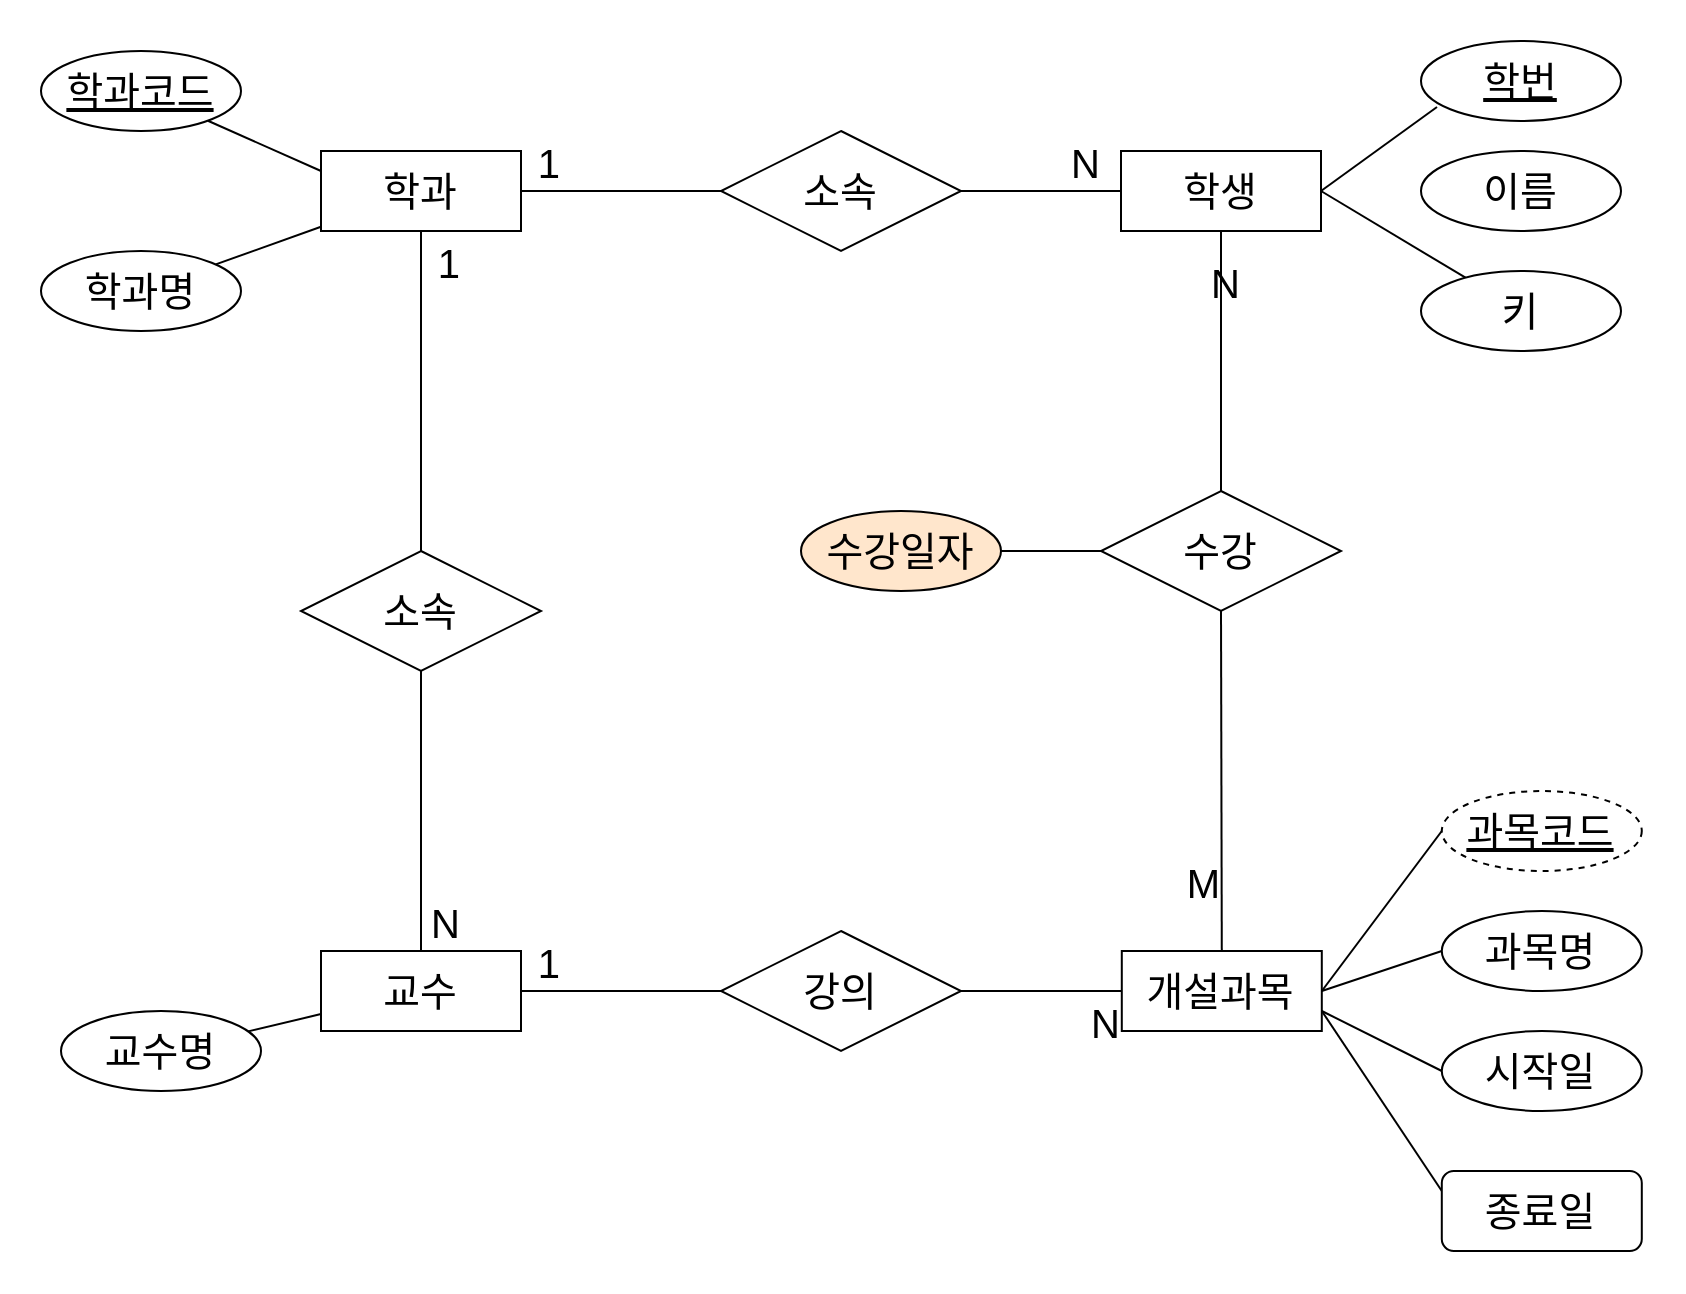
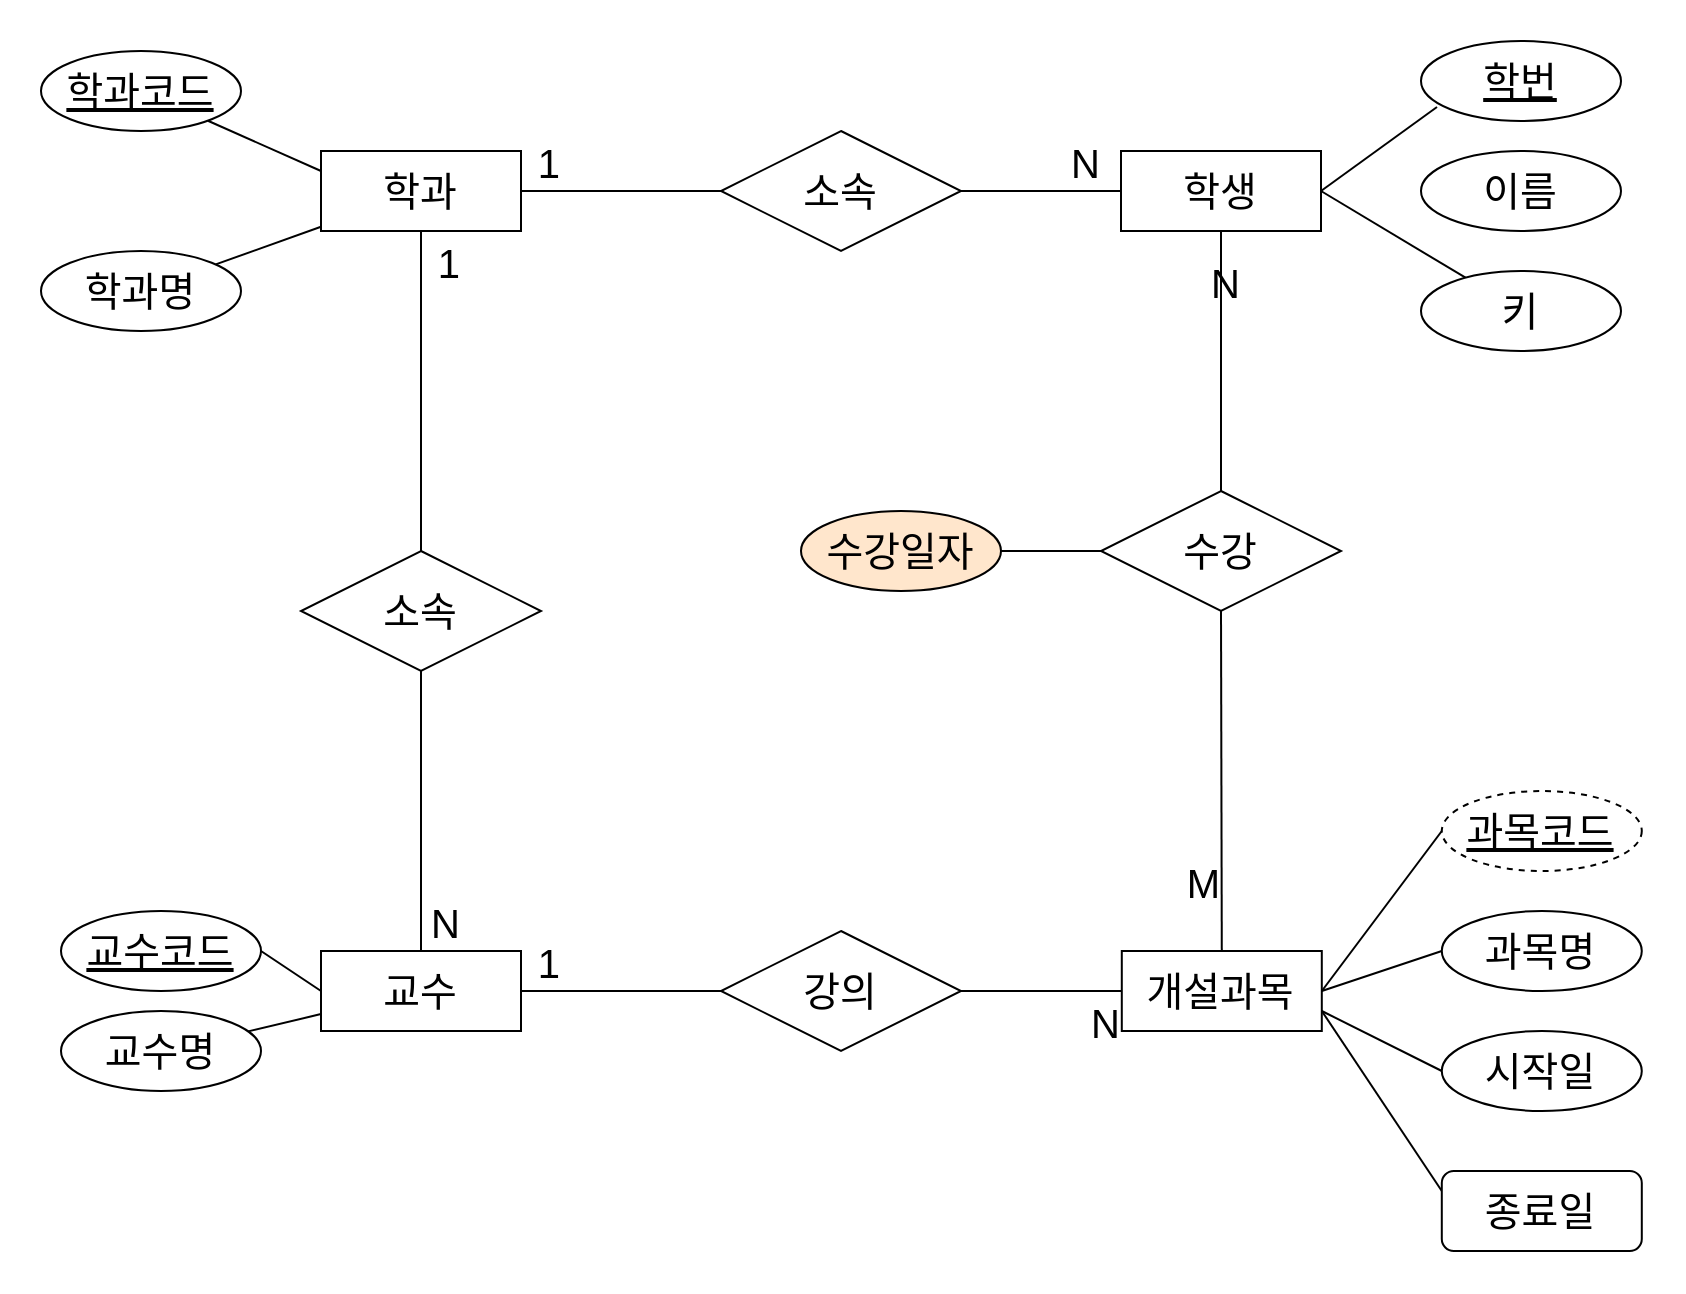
node "교수코드": added
edge "교수코드" -- "교수": added
